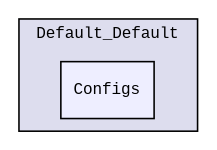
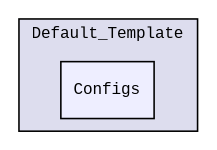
cluster "Default_Default": label "Default_Default" -> "Default_Template"
